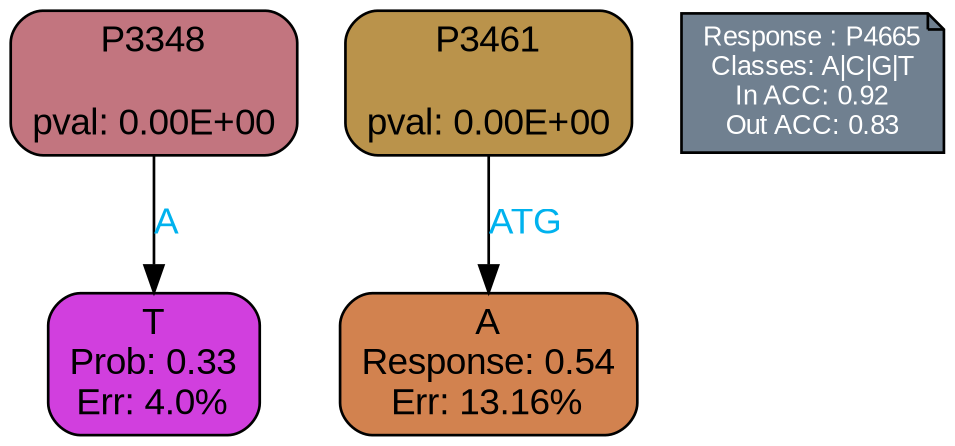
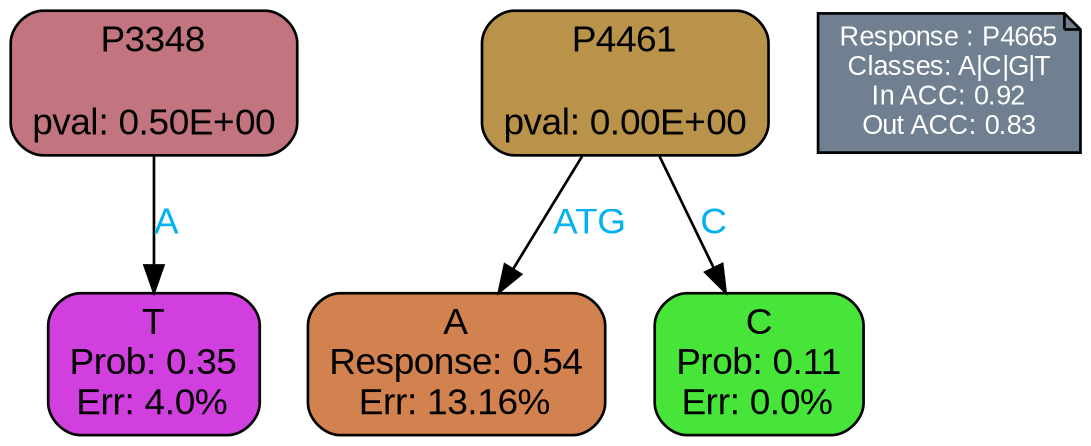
node "P3348 pval: 0.00E+00": label "P3348 pval: 0.00E+00" -> "P3348 pval: 0.50E+00"
node "P3461 pval: 0.00E+00": label "P3461 pval: 0.00E+00" -> "P4461 pval: 0.00E+00"
node "T Prob: 0.33 Err: 4.0%": label "T Prob: 0.33 Err: 4.0%" -> "T Prob: 0.35 Err: 4.0%"
node "C Prob: 0.11 Err: 0.0%": added
